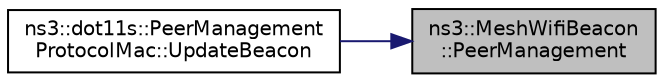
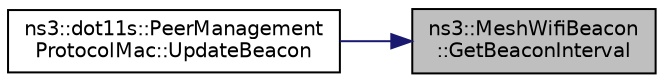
node "ns3::MeshWifiBeacon ::PeerManagement": label "ns3::MeshWifiBeacon ::PeerManagement" -> "ns3::MeshWifiBeacon ::GetBeaconInterval"
